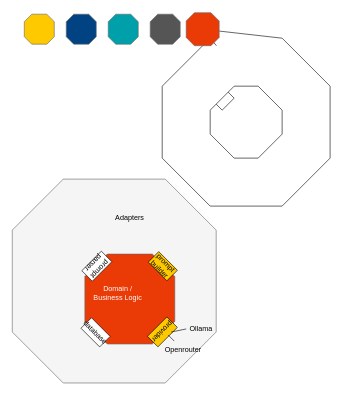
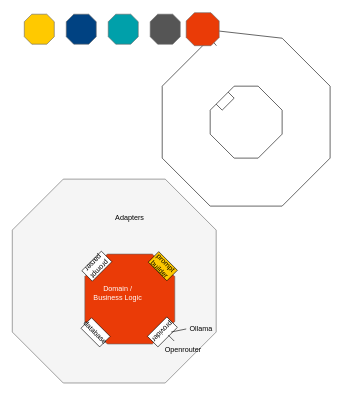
node "provider": fillcolor #ffc900 -> #ffffff
